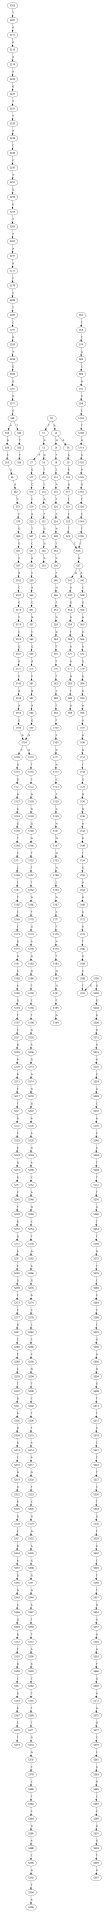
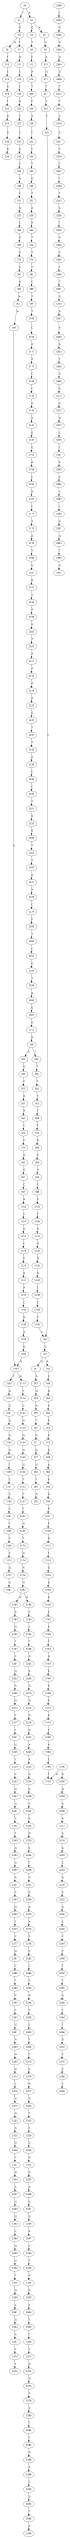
edge "S199" -> "S203": added, label "G"
edge "S181" -> "S185": now "S182" -> "S185"
edge "S56" -> "S62": added, label "T"
edge "S284" -> "S288": removed, label "C"
